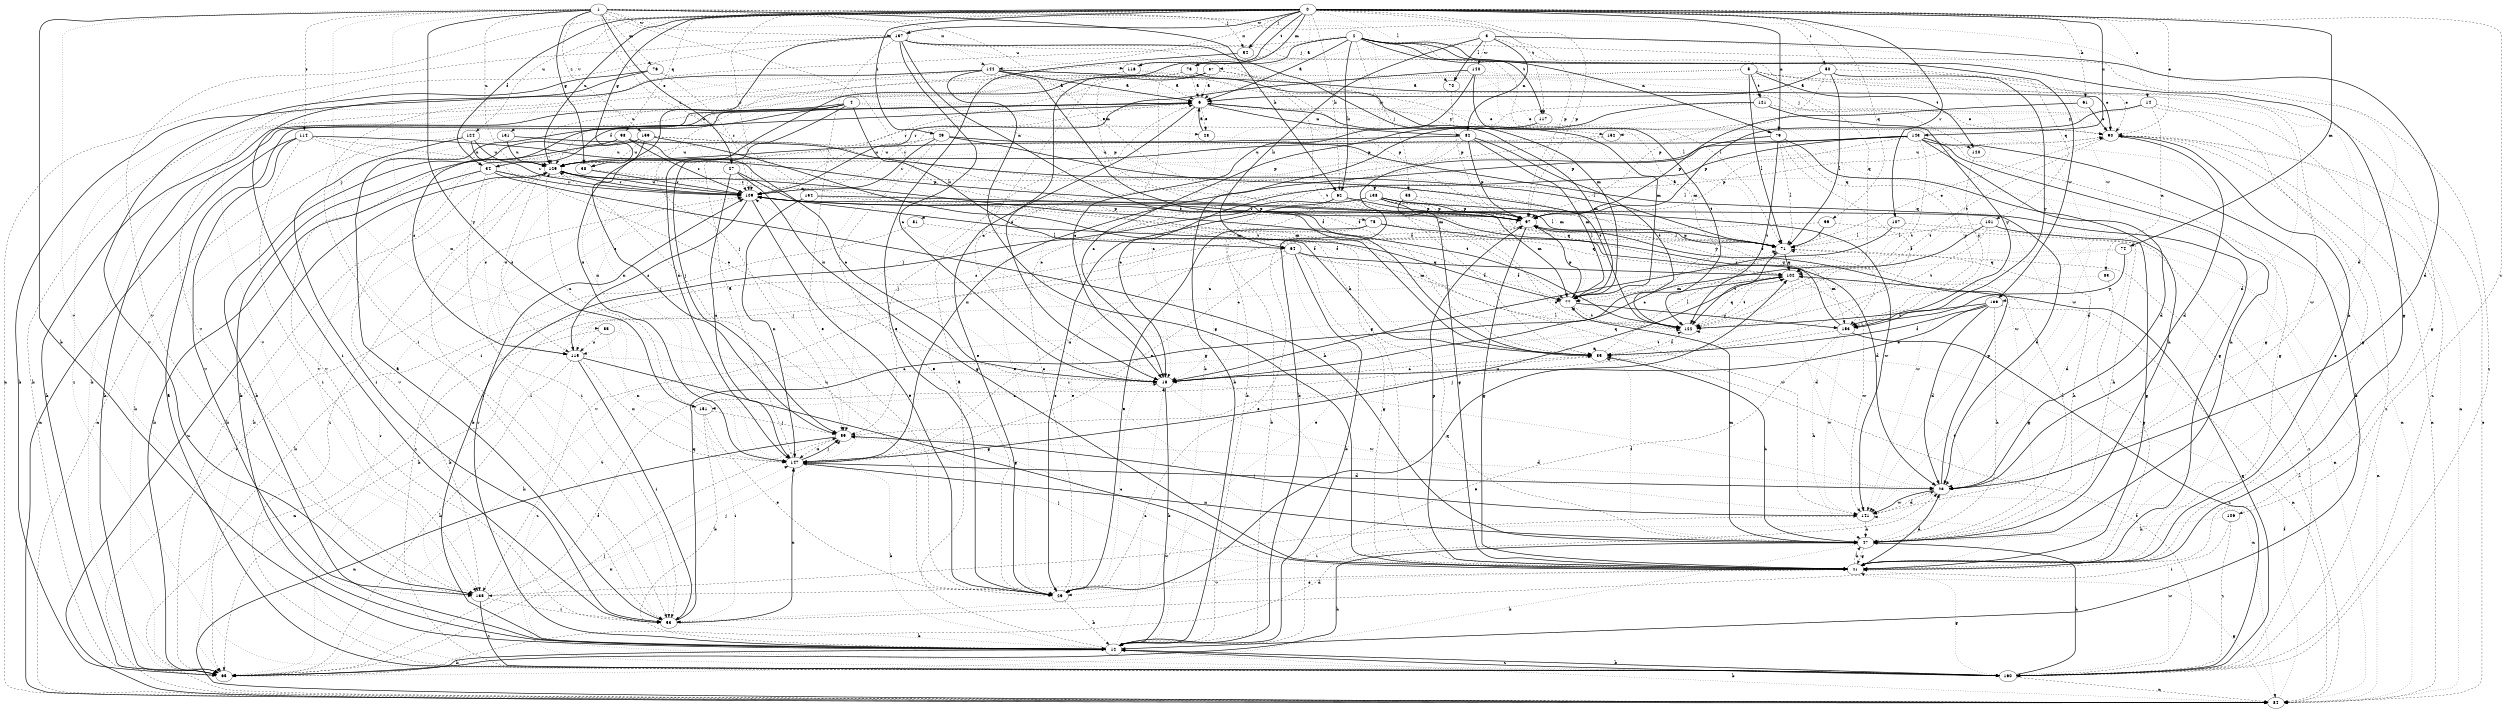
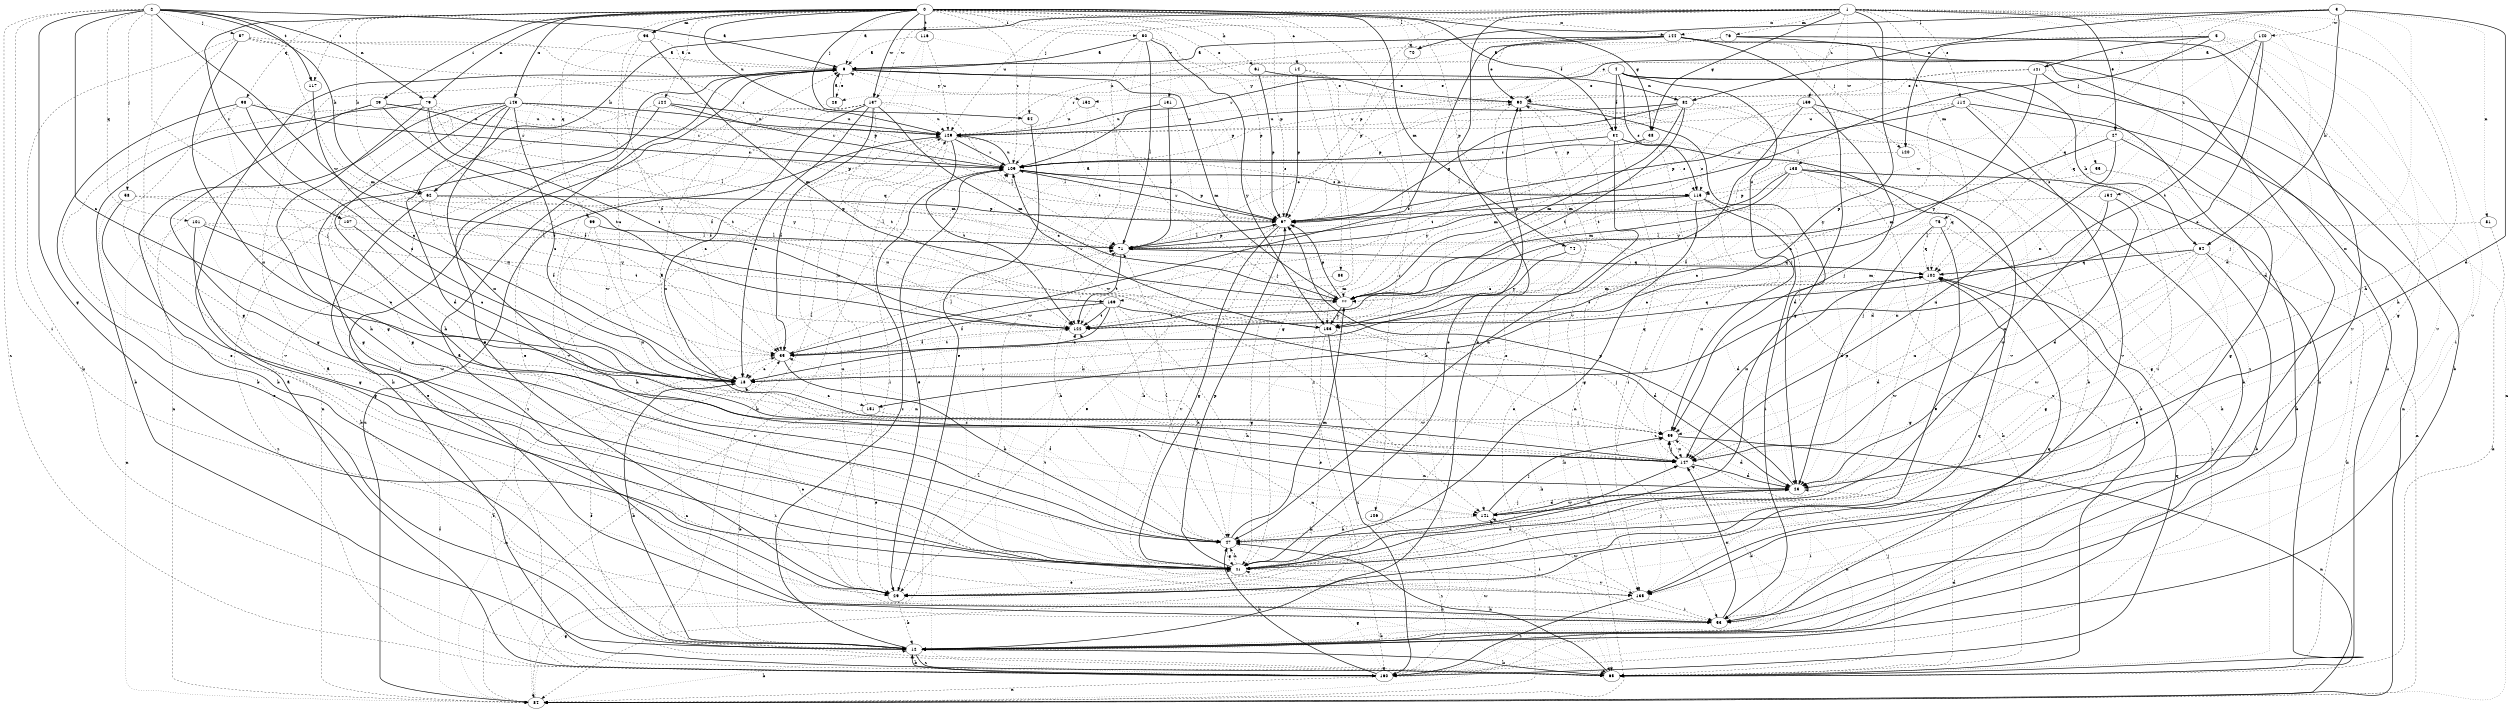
edge "137" -> "116": now "137" -> "129"
node "73": label "73" -> "93"
edge "115" -> "97": added, label "p"
edge "153" -> "12": now "153" -> "29"
